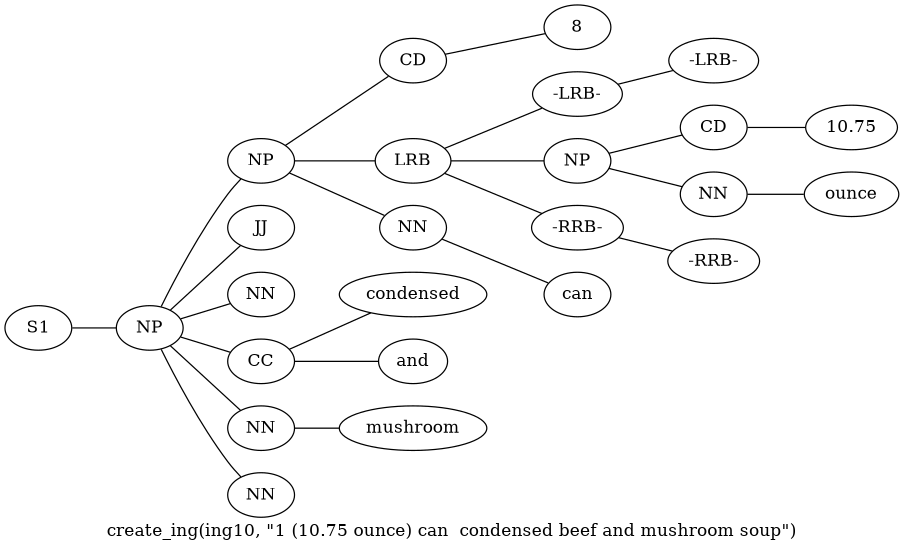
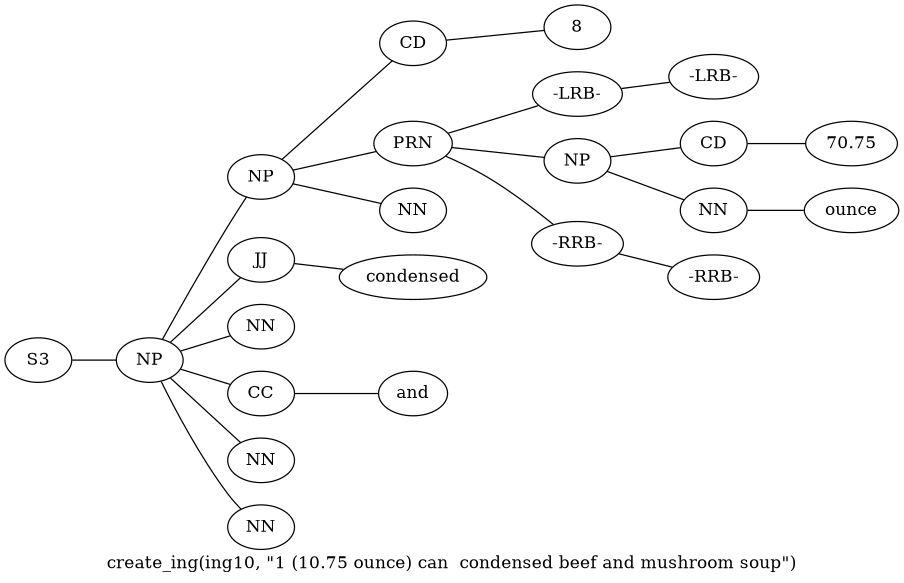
node "10.75": label "10.75" -> "70.75"
node "LRB": label "LRB" -> "PRN"
node "can": removed
node "S1": label "S1" -> "S3"
edge "condensed" -- "CC": now "condensed" -- "JJ"
node "mushroom": removed
